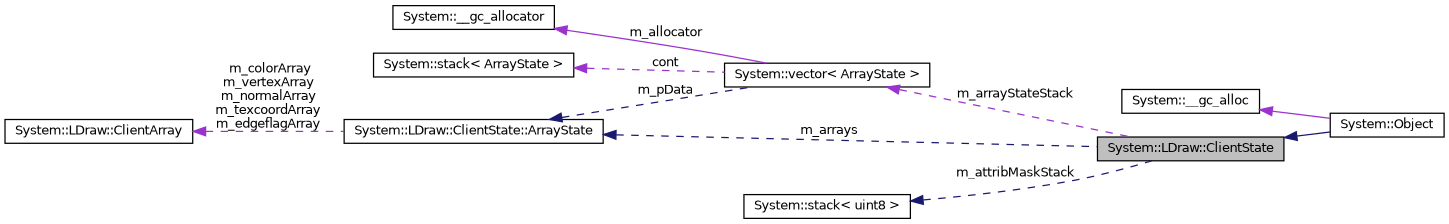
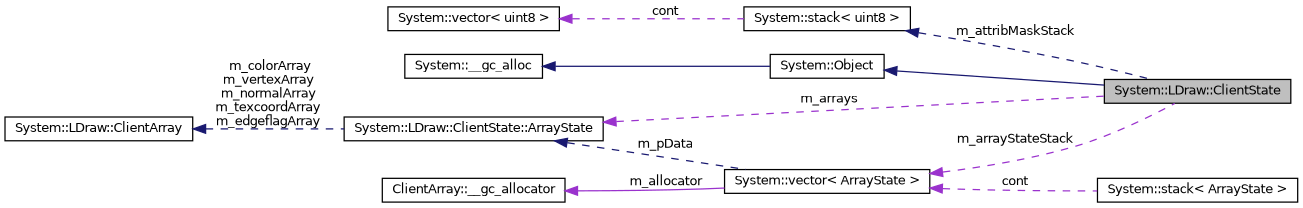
node "System::__gc_allocator": label "System::__gc_allocator" -> "ClientArray::__gc_allocator"
node "System::vector< uint8 >": added
edge "System::vector< ArrayState >" -> "System::stack< ArrayState >": reversed
edge "System::Object" -> "System::__gc_alloc": color darkorchid3 -> midnightblue
edge "System::LDraw::ClientState::ArrayState" -> "System::LDraw::ClientArray": color darkorchid3 -> midnightblue
edge "System::Object" -> "System::LDraw::ClientState": reversed
edge "System::LDraw::ClientState" -> "System::LDraw::ClientState::ArrayState": color midnightblue -> darkorchid3
